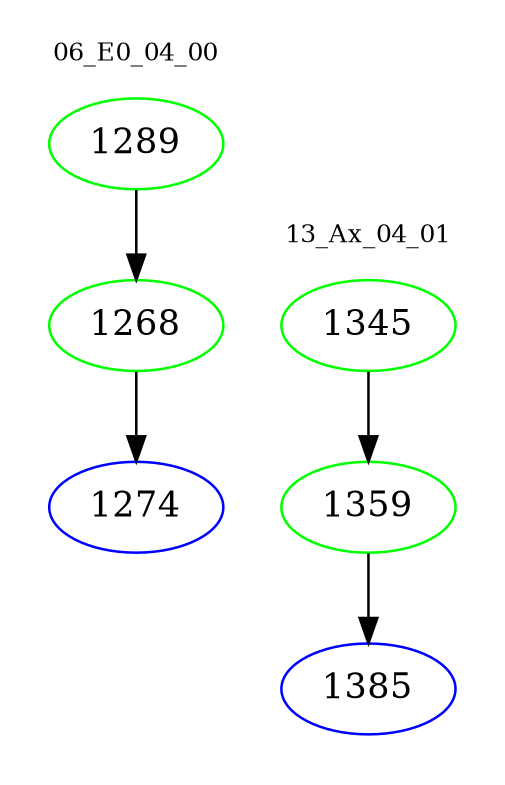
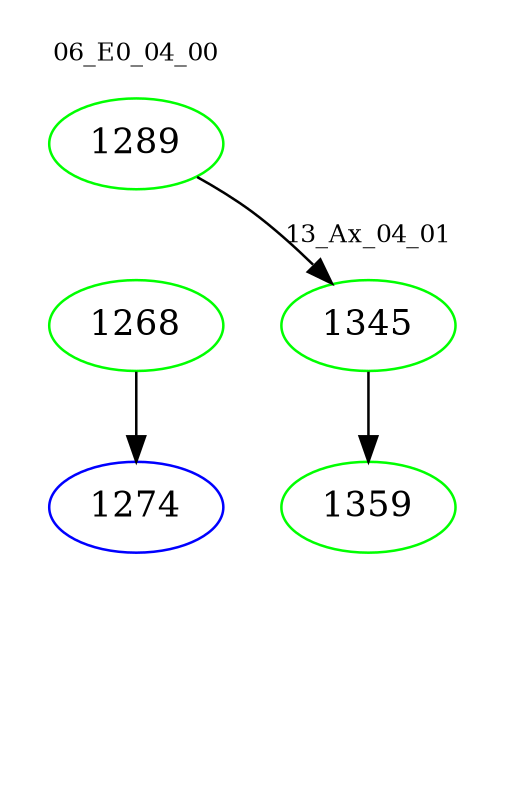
edge "1289" -> "1268": now "1289" -> "1345"
node "1385": removed
